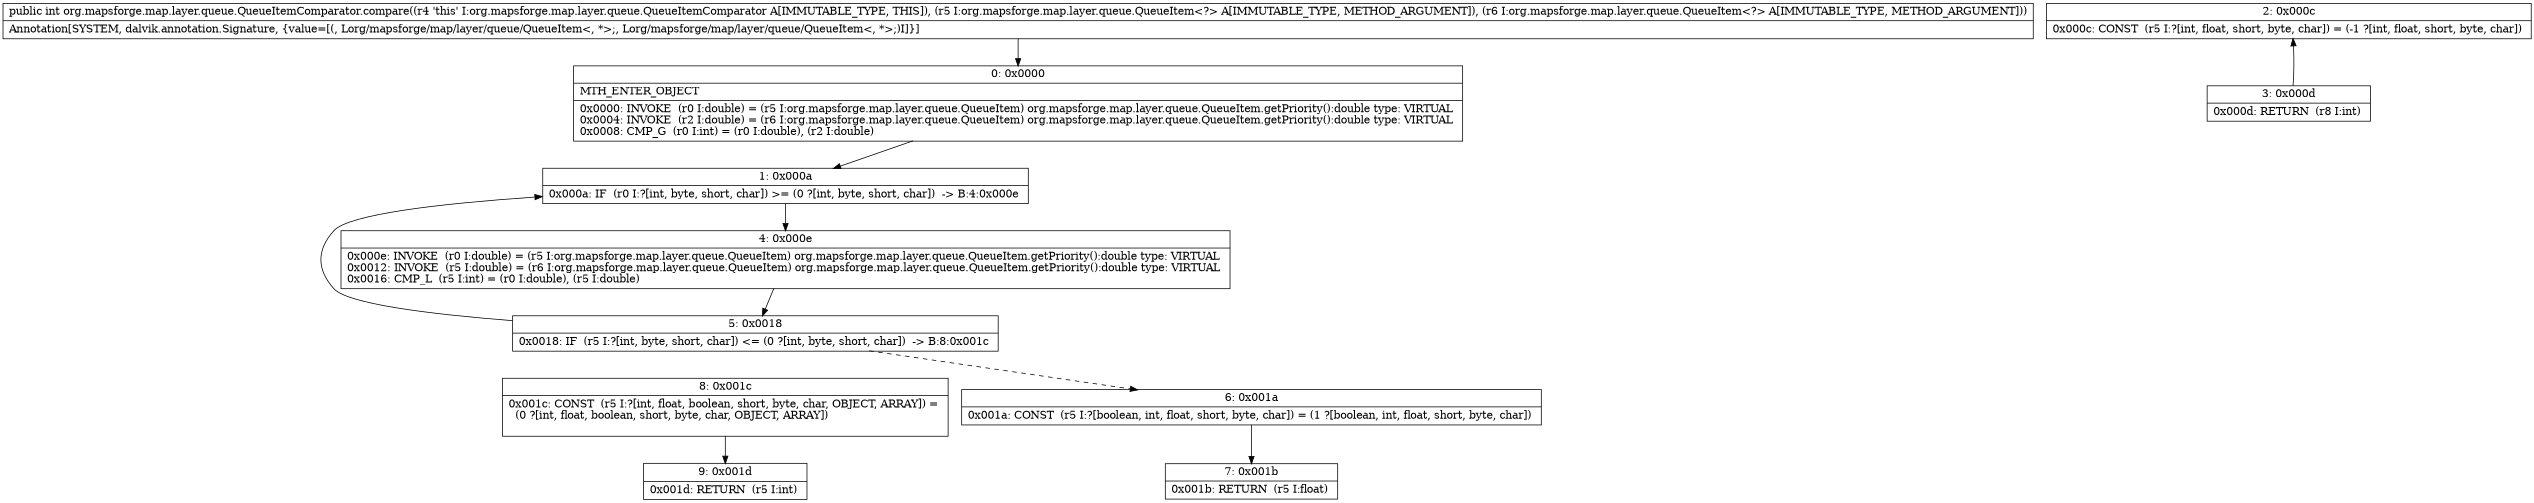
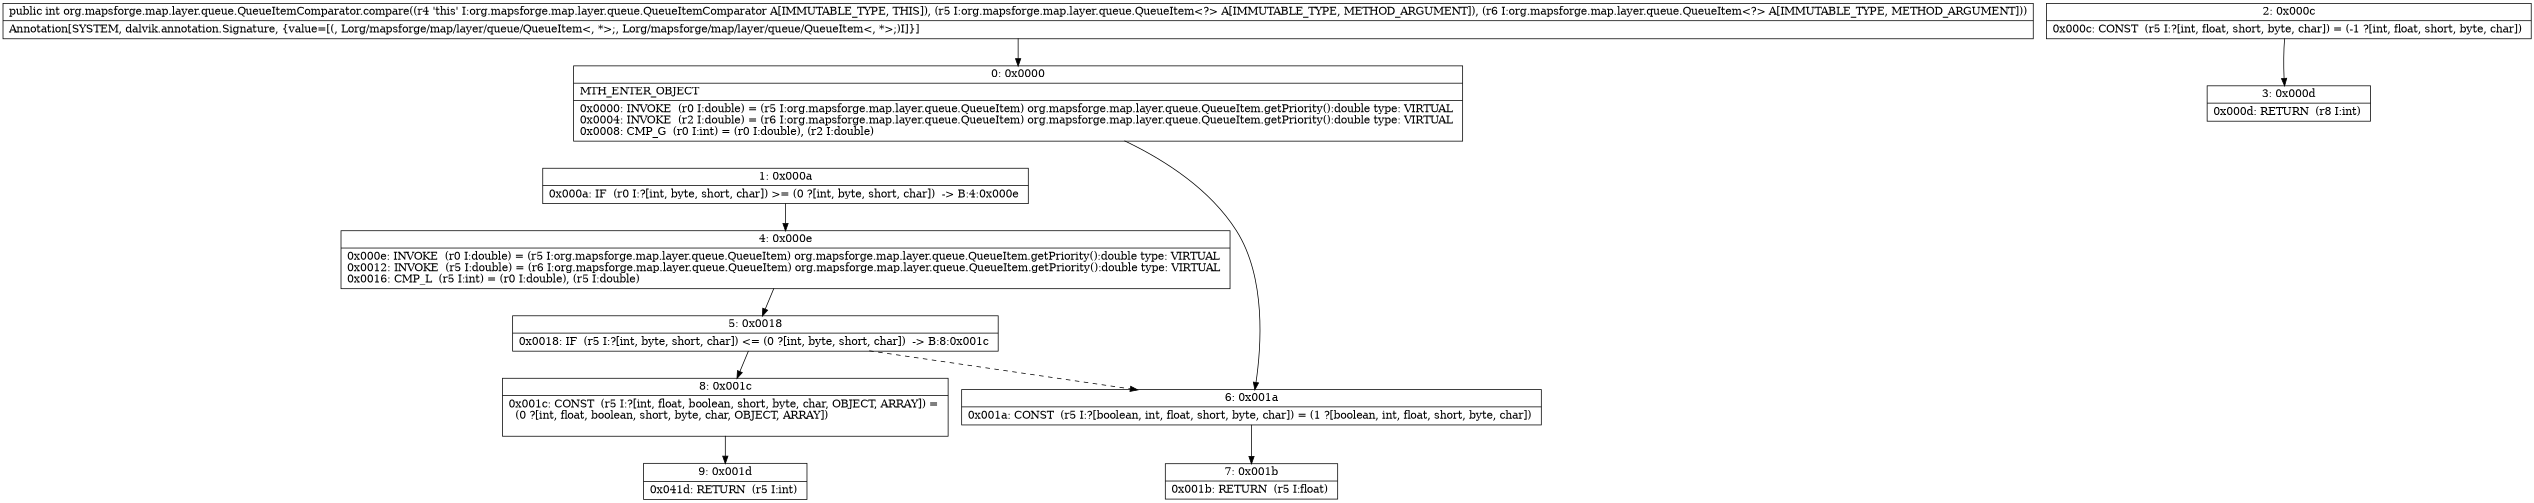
edge "3: 0x000d" -> "2: 0x000c": reversed
edge "0: 0x0000" -> "1: 0x000a": now "0: 0x0000" -> "6: 0x001a"
edge "5: 0x0018" -> "1: 0x000a": now "5: 0x0018" -> "8: 0x001c"
node "9: 0x001d": text "0x001d: RETURN  (r5 I:int)" -> "0x041d: RETURN  (r5 I:int)"
